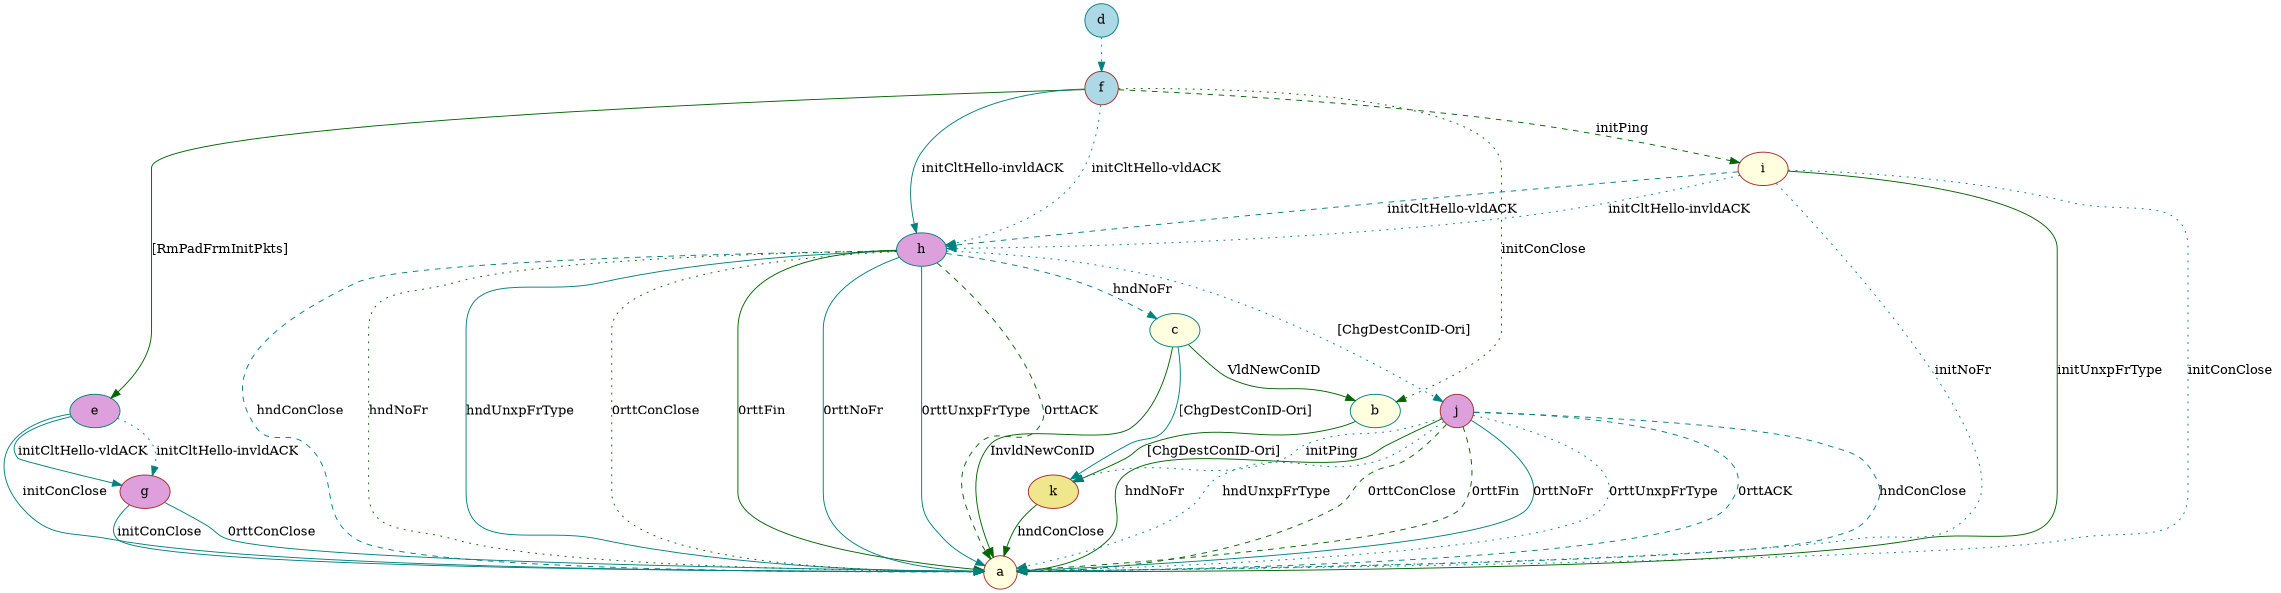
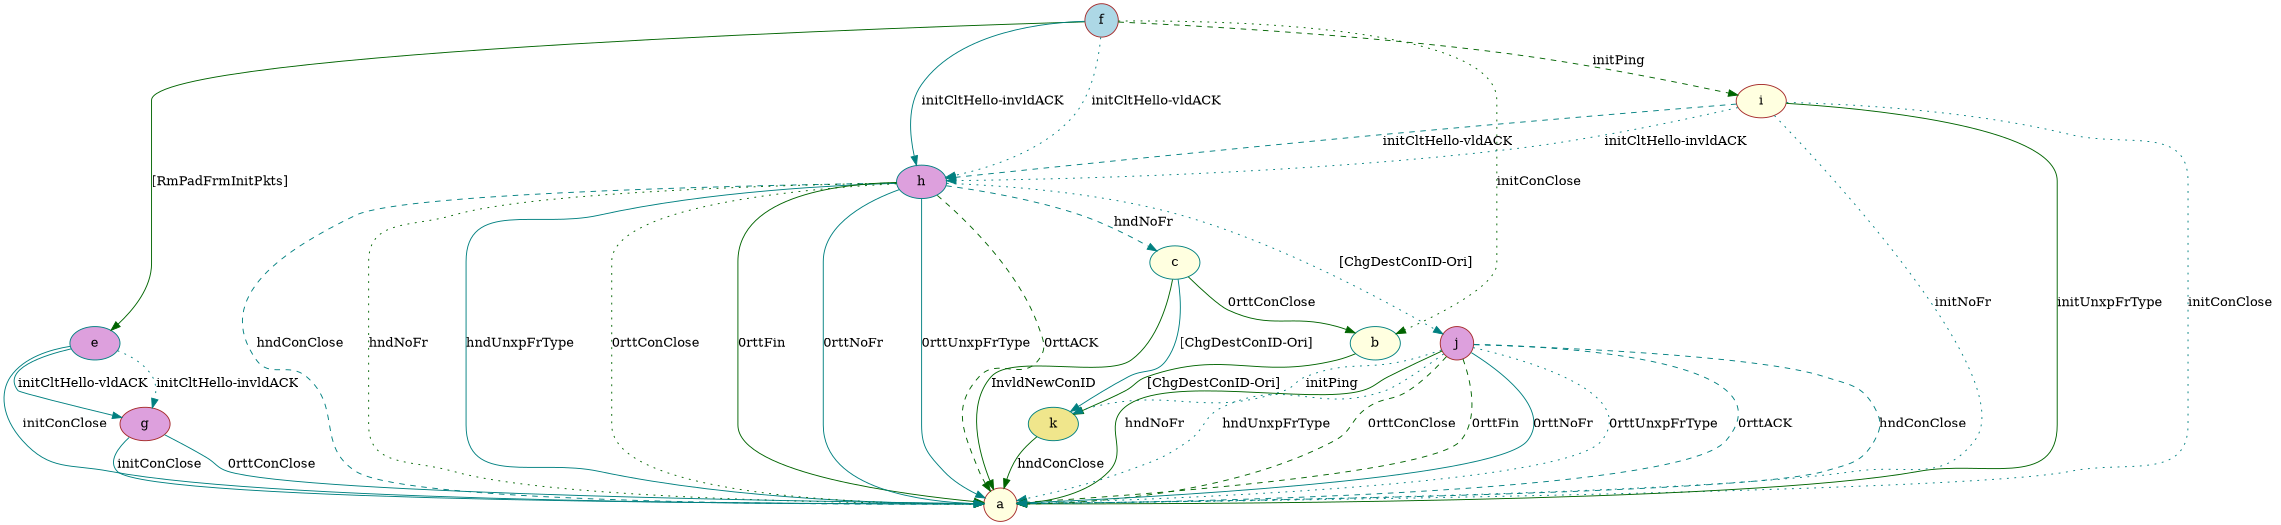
node "d": removed
edge "c" -> "b": label "VldNewConID " -> "0rttConClose "
node "k": color brown -> teal
